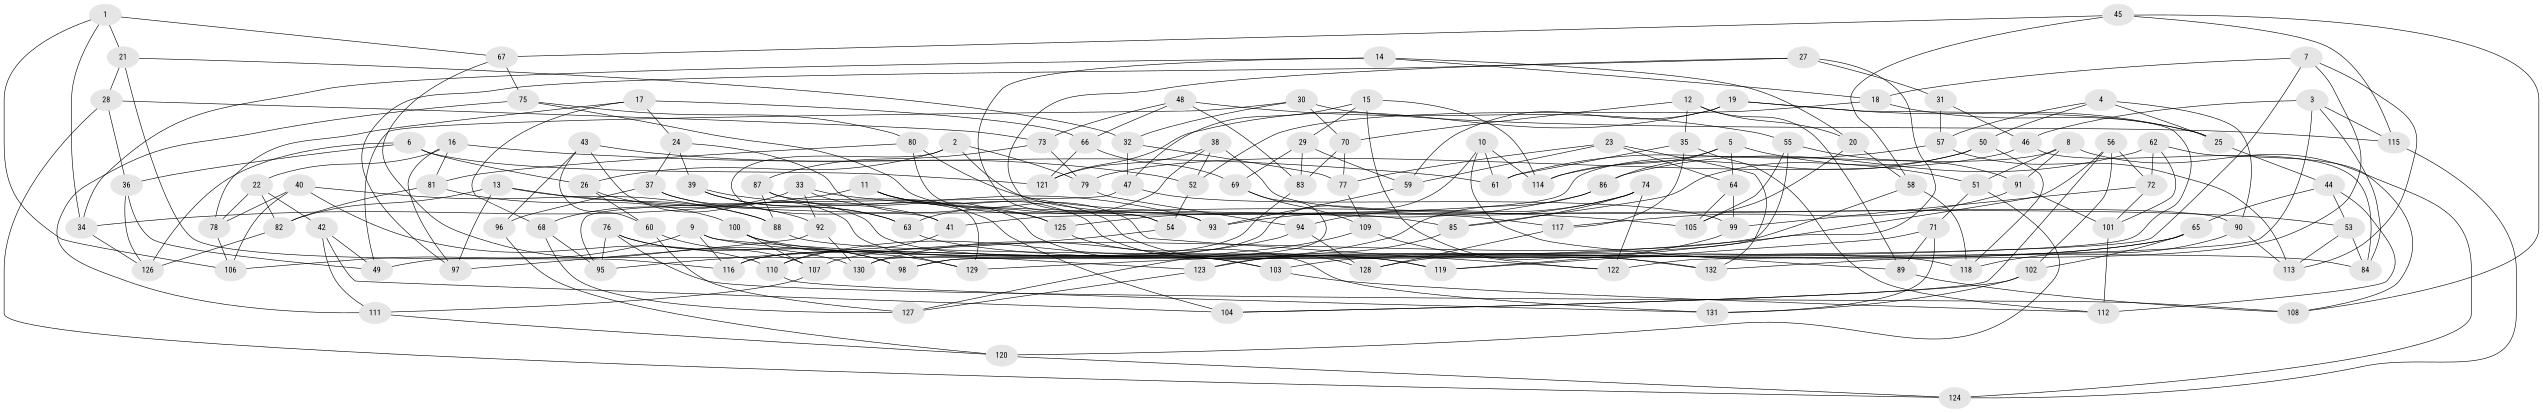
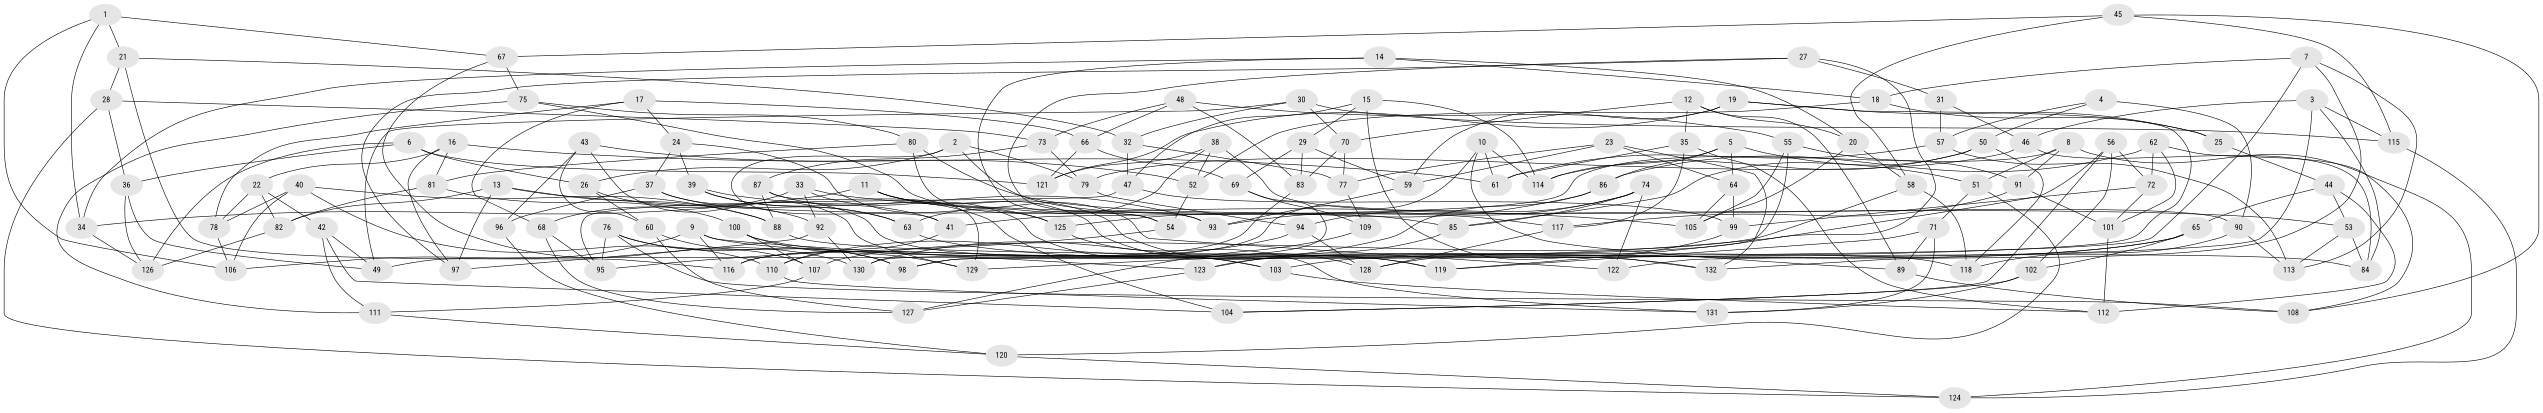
edge "4" -- "25": removed
edge "109" -- "122": removed
